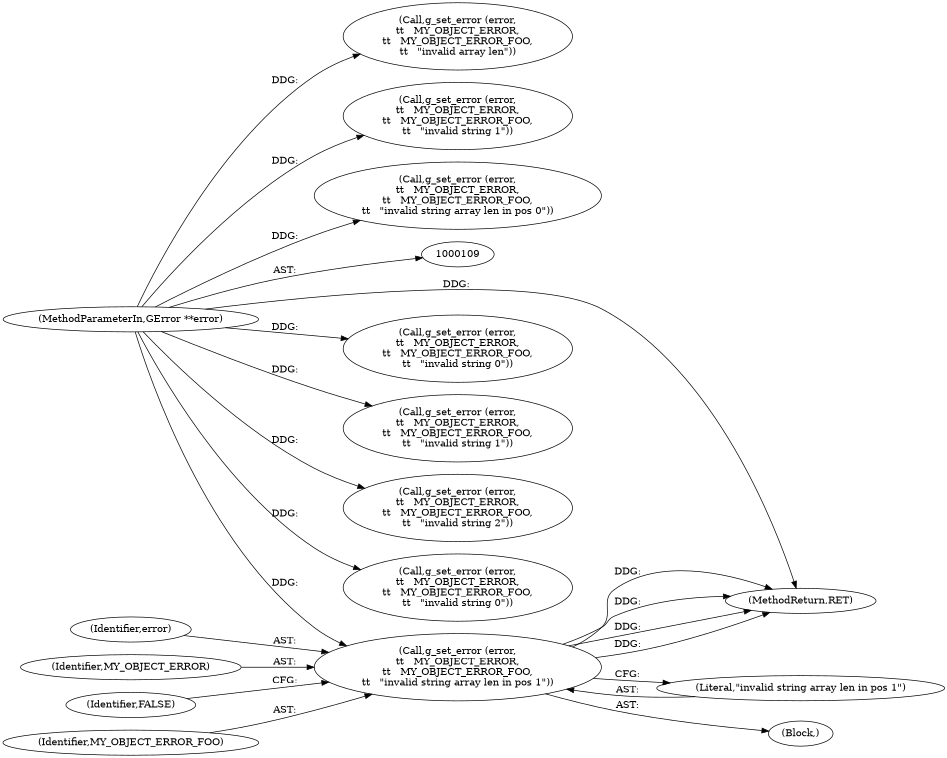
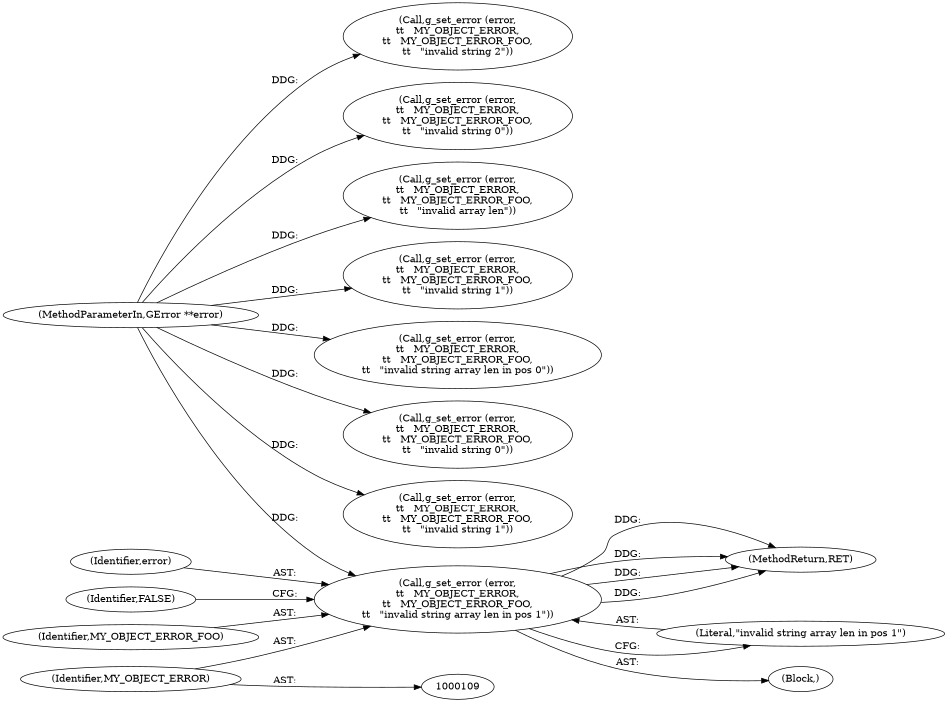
edge "(MethodParameterIn,GError **error)" -> "1000109": now "(Identifier,MY_OBJECT_ERROR)" -> "1000109"
edge "(MethodParameterIn,GError **error)" -> "(MethodReturn,RET)": removed, label "DDG:"
